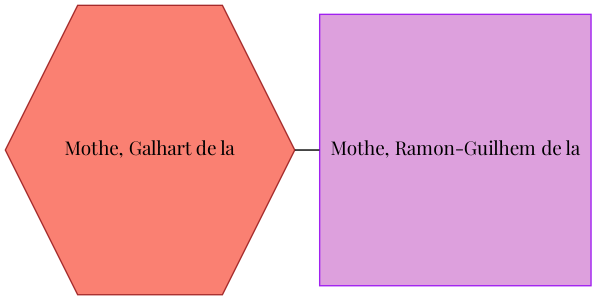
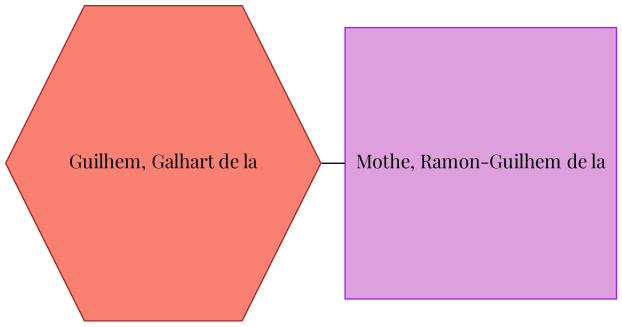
node "Mothe, Galhart de la": label "Mothe, Galhart de la" -> "Guilhem, Galhart de la"
